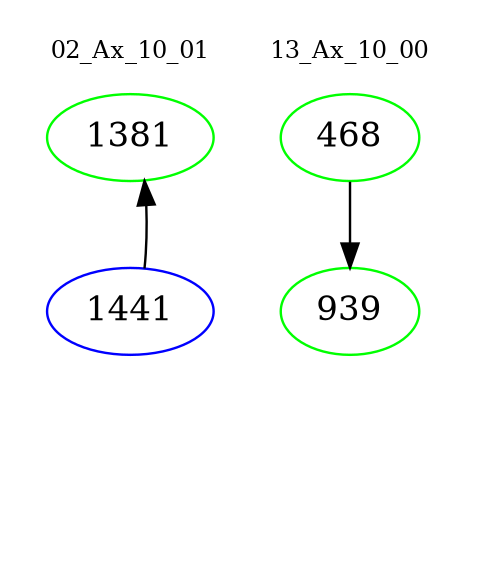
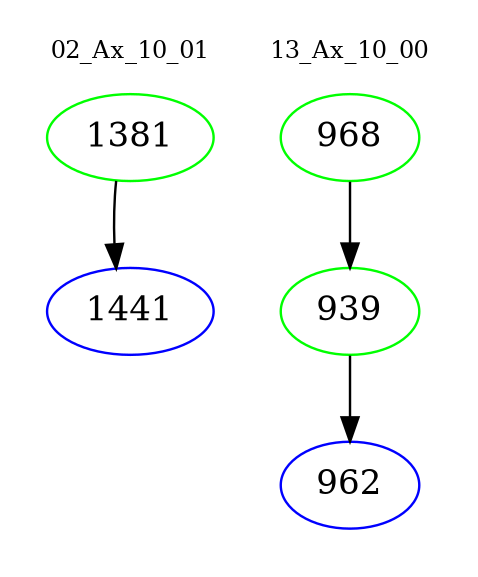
node "468": label "468" -> "968"
edge "1441" -> "1381": reversed
node "962": added
